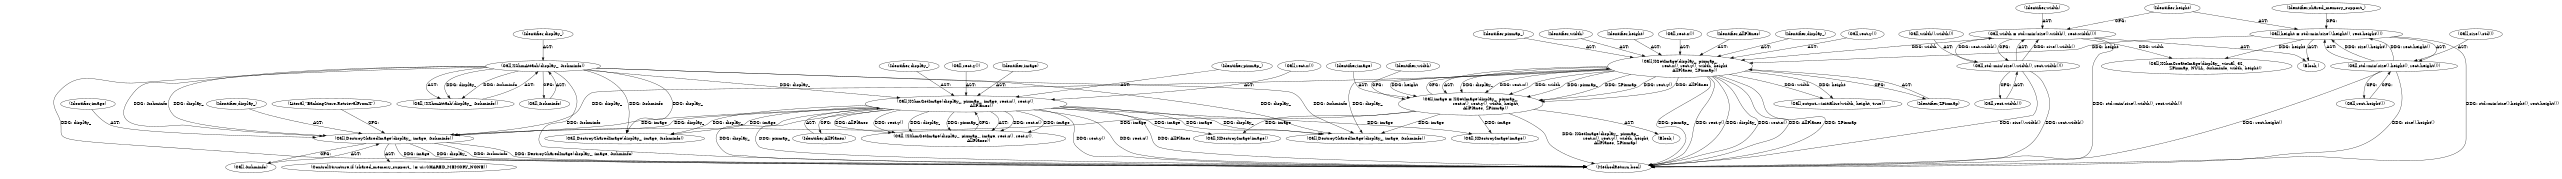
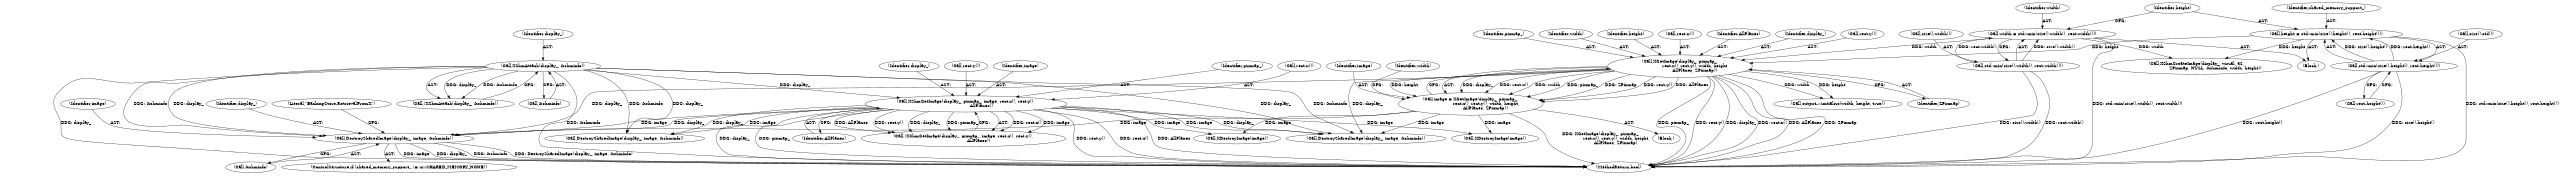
edge "(Identifier,shared_memory_support_)" -> "(Call,height = std::min(size().height(), rect.height()))": label "CFG: " -> "AST: "
node "(Call,width().width())": label "(Call,width().width())" -> "(Call,size().width())"
edge "(Call,!XShmAttach(display_, &shminfo))" -> "(Call,XShmAttach(display_, &shminfo))": label "AST: " -> "CFG: "
node "(Call,rect.width())": removed
